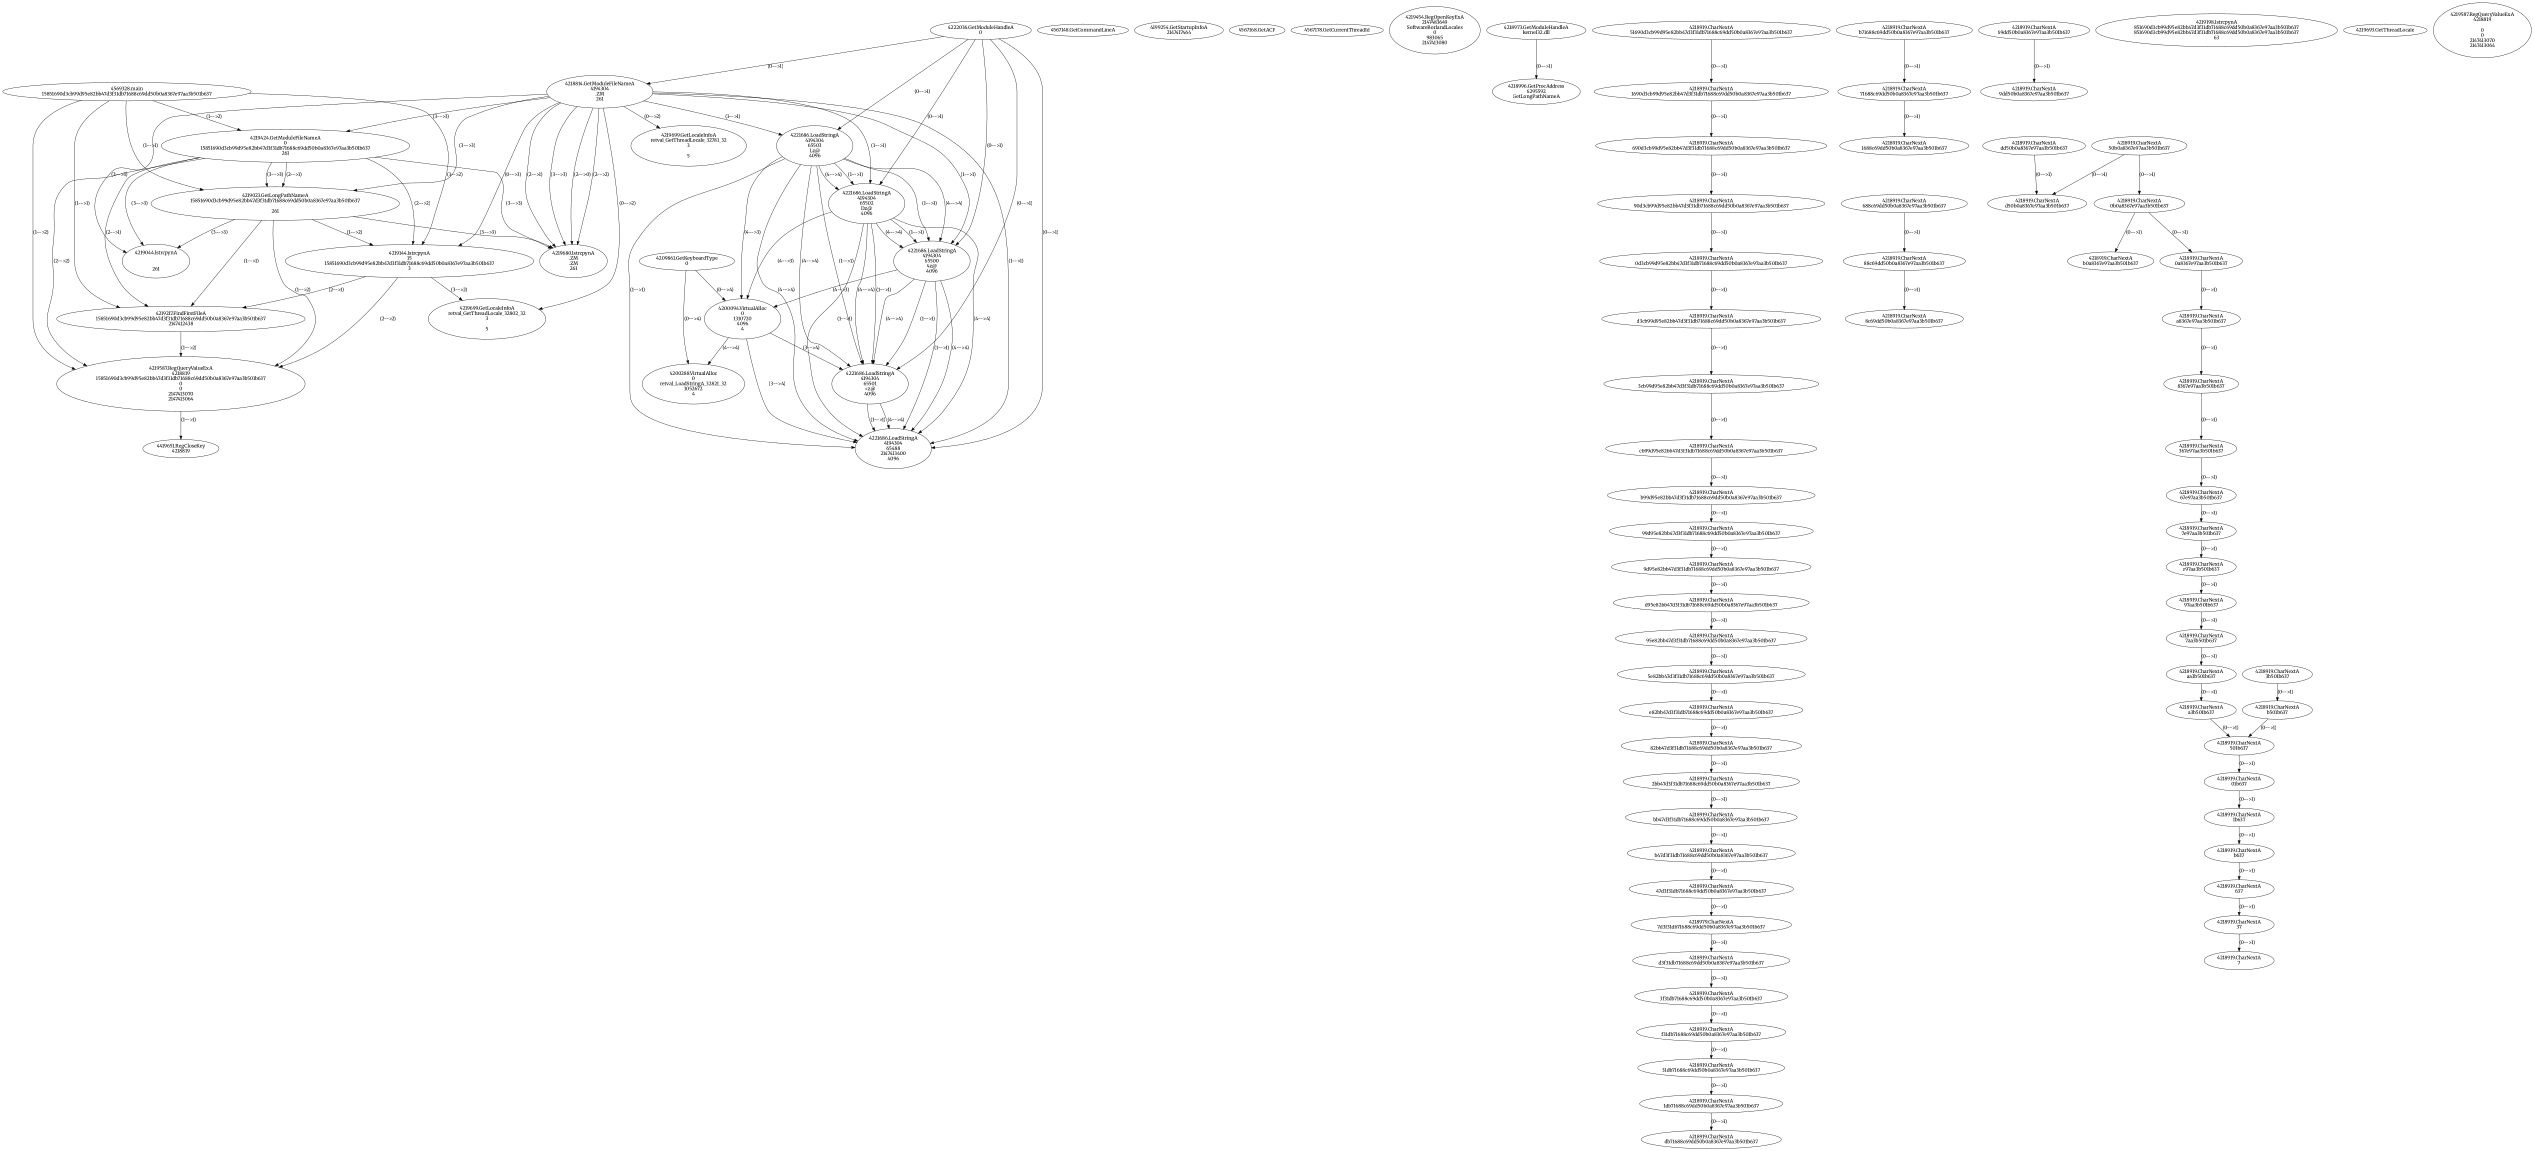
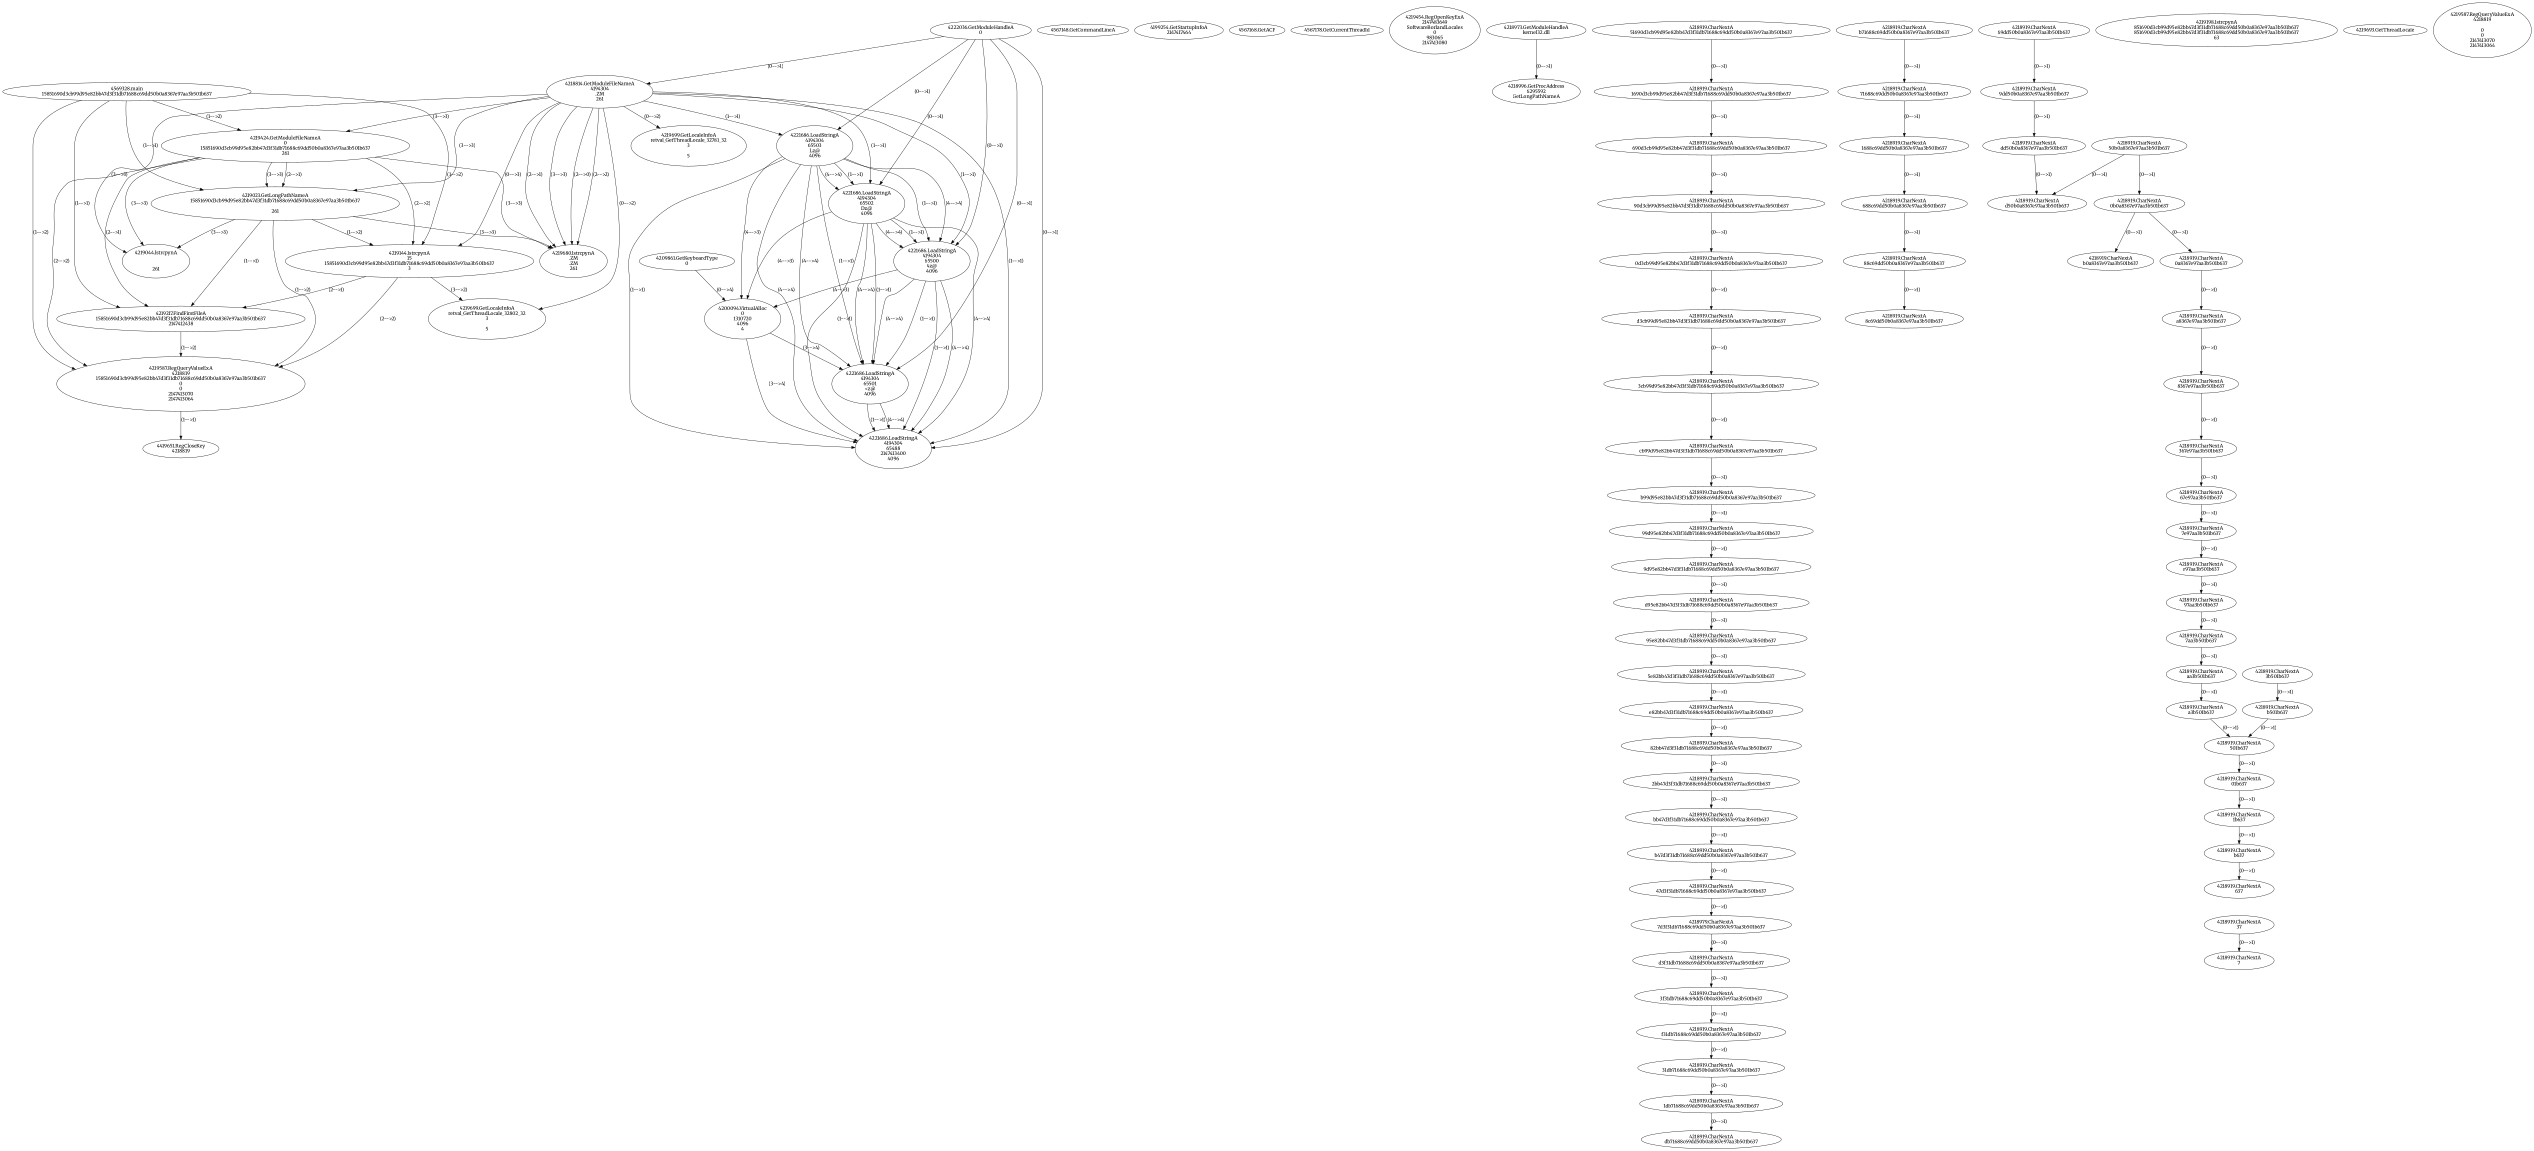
edge "4218919.CharNextA 9dd50b0a8367e97aa3b501b637" -> "4218919.CharNextA dd50b0a8367e97aa3b501b637": added, label "(0-->1)"
edge "4218919.CharNextA 1688c69dd50b0a8367e97aa3b501b637" -> "4218919.CharNextA 688c69dd50b0a8367e97aa3b501b637": added, label "(0-->1)"
node "4200288.VirtualAlloc 0 retval_LoadStringA_32821_32 1052672 4": removed
edge "4218919.CharNextA 637" -> "4218919.CharNextA 37": removed, label "(0-->1)"
